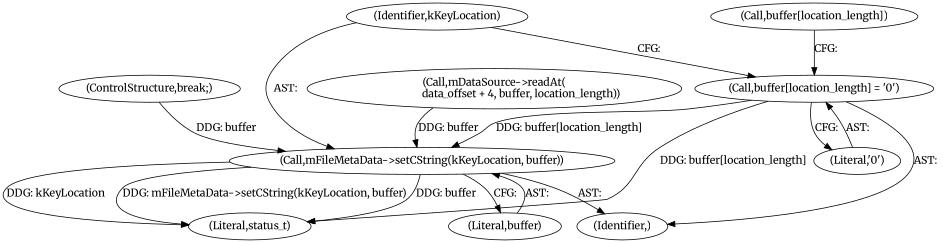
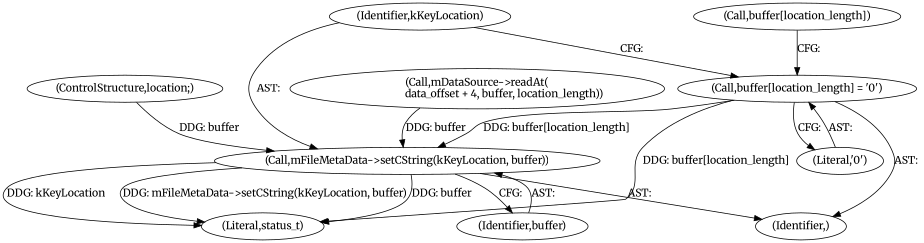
node "(ControlStructure,break;)": label "(ControlStructure,break;)" -> "(ControlStructure,location;)"
node "(Literal,buffer)": label "(Literal,buffer)" -> "(Identifier,buffer)"
